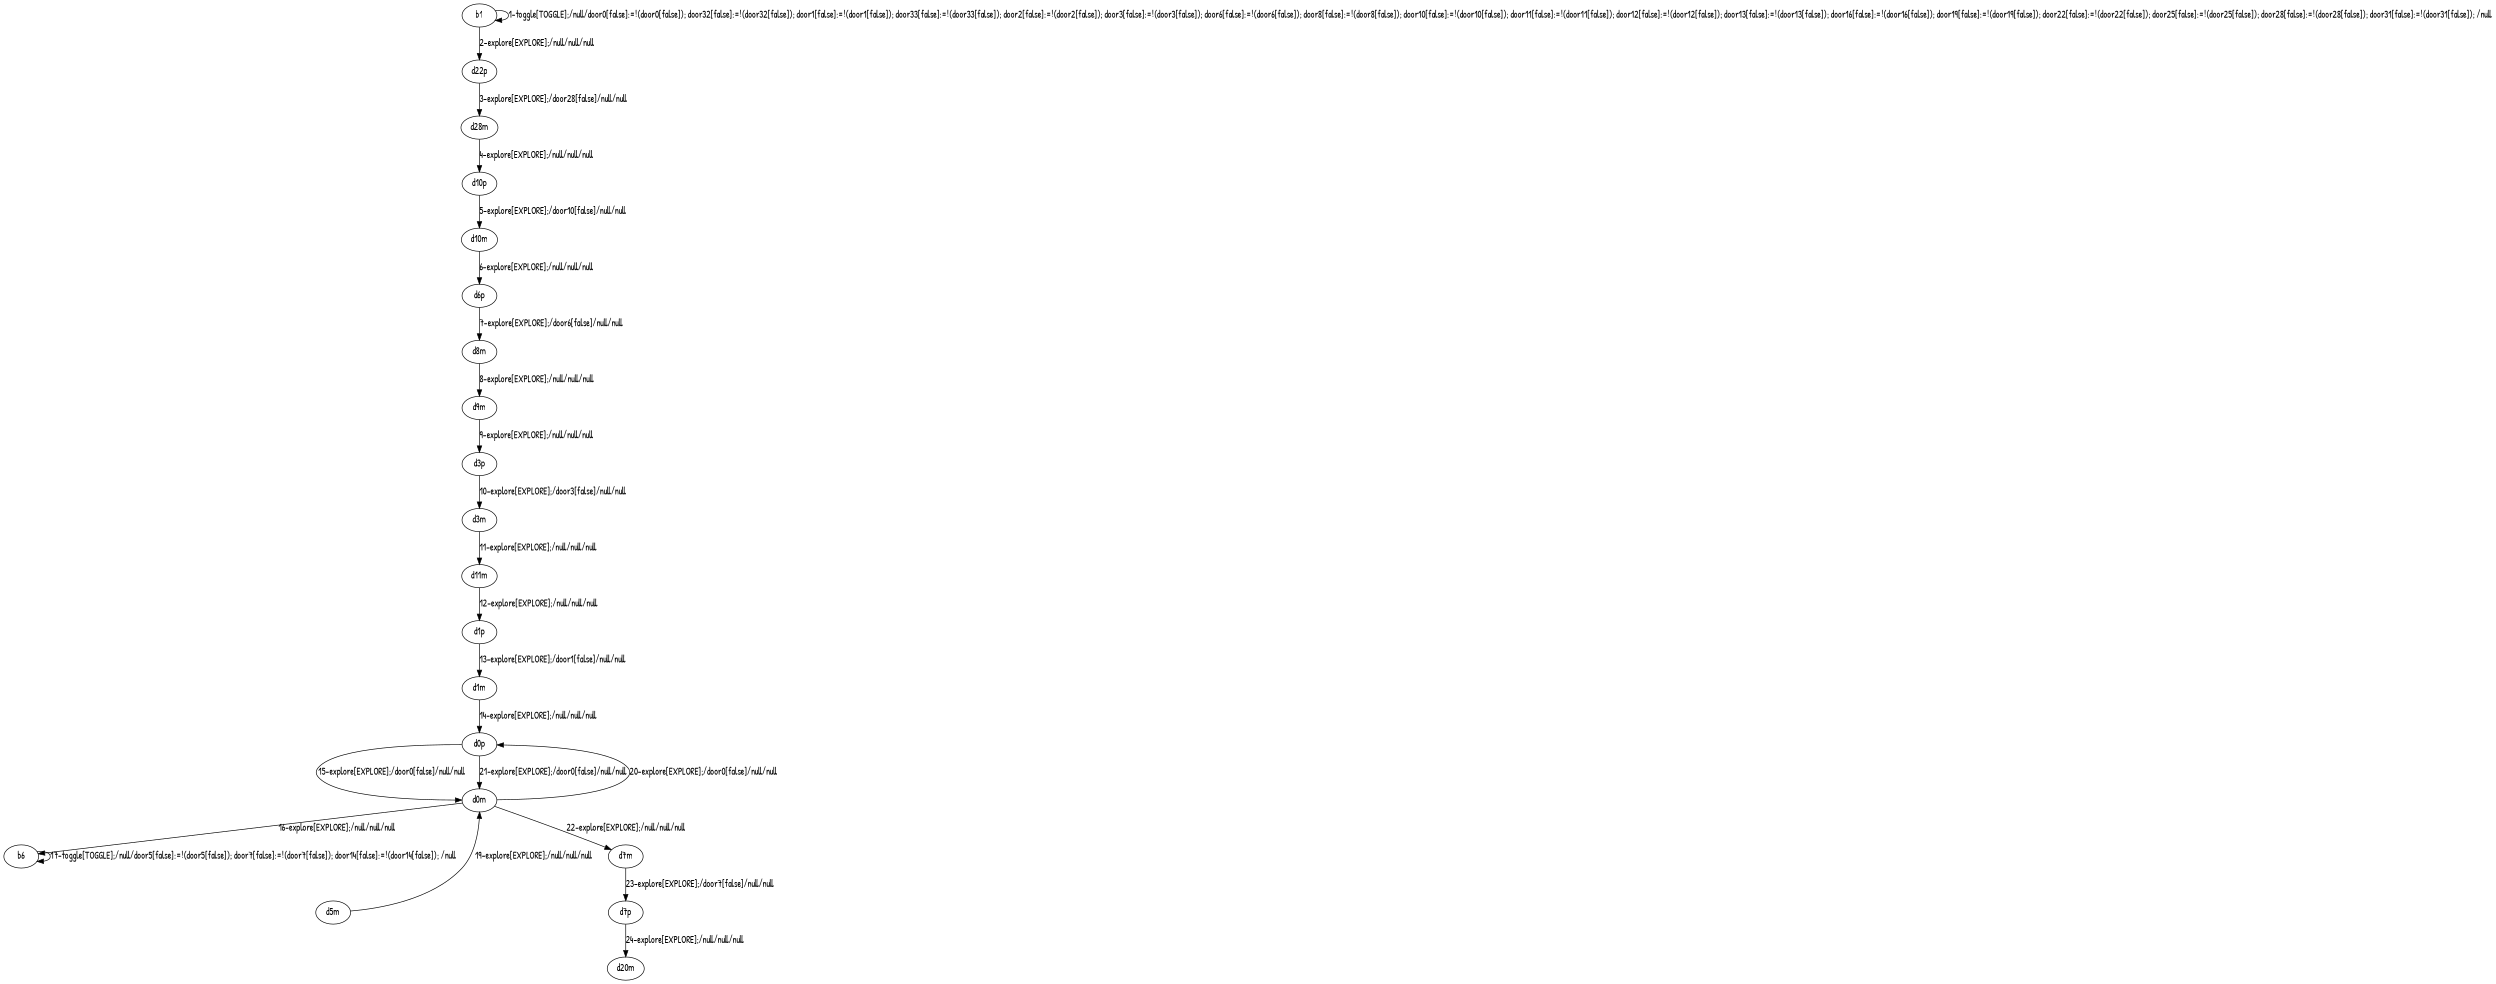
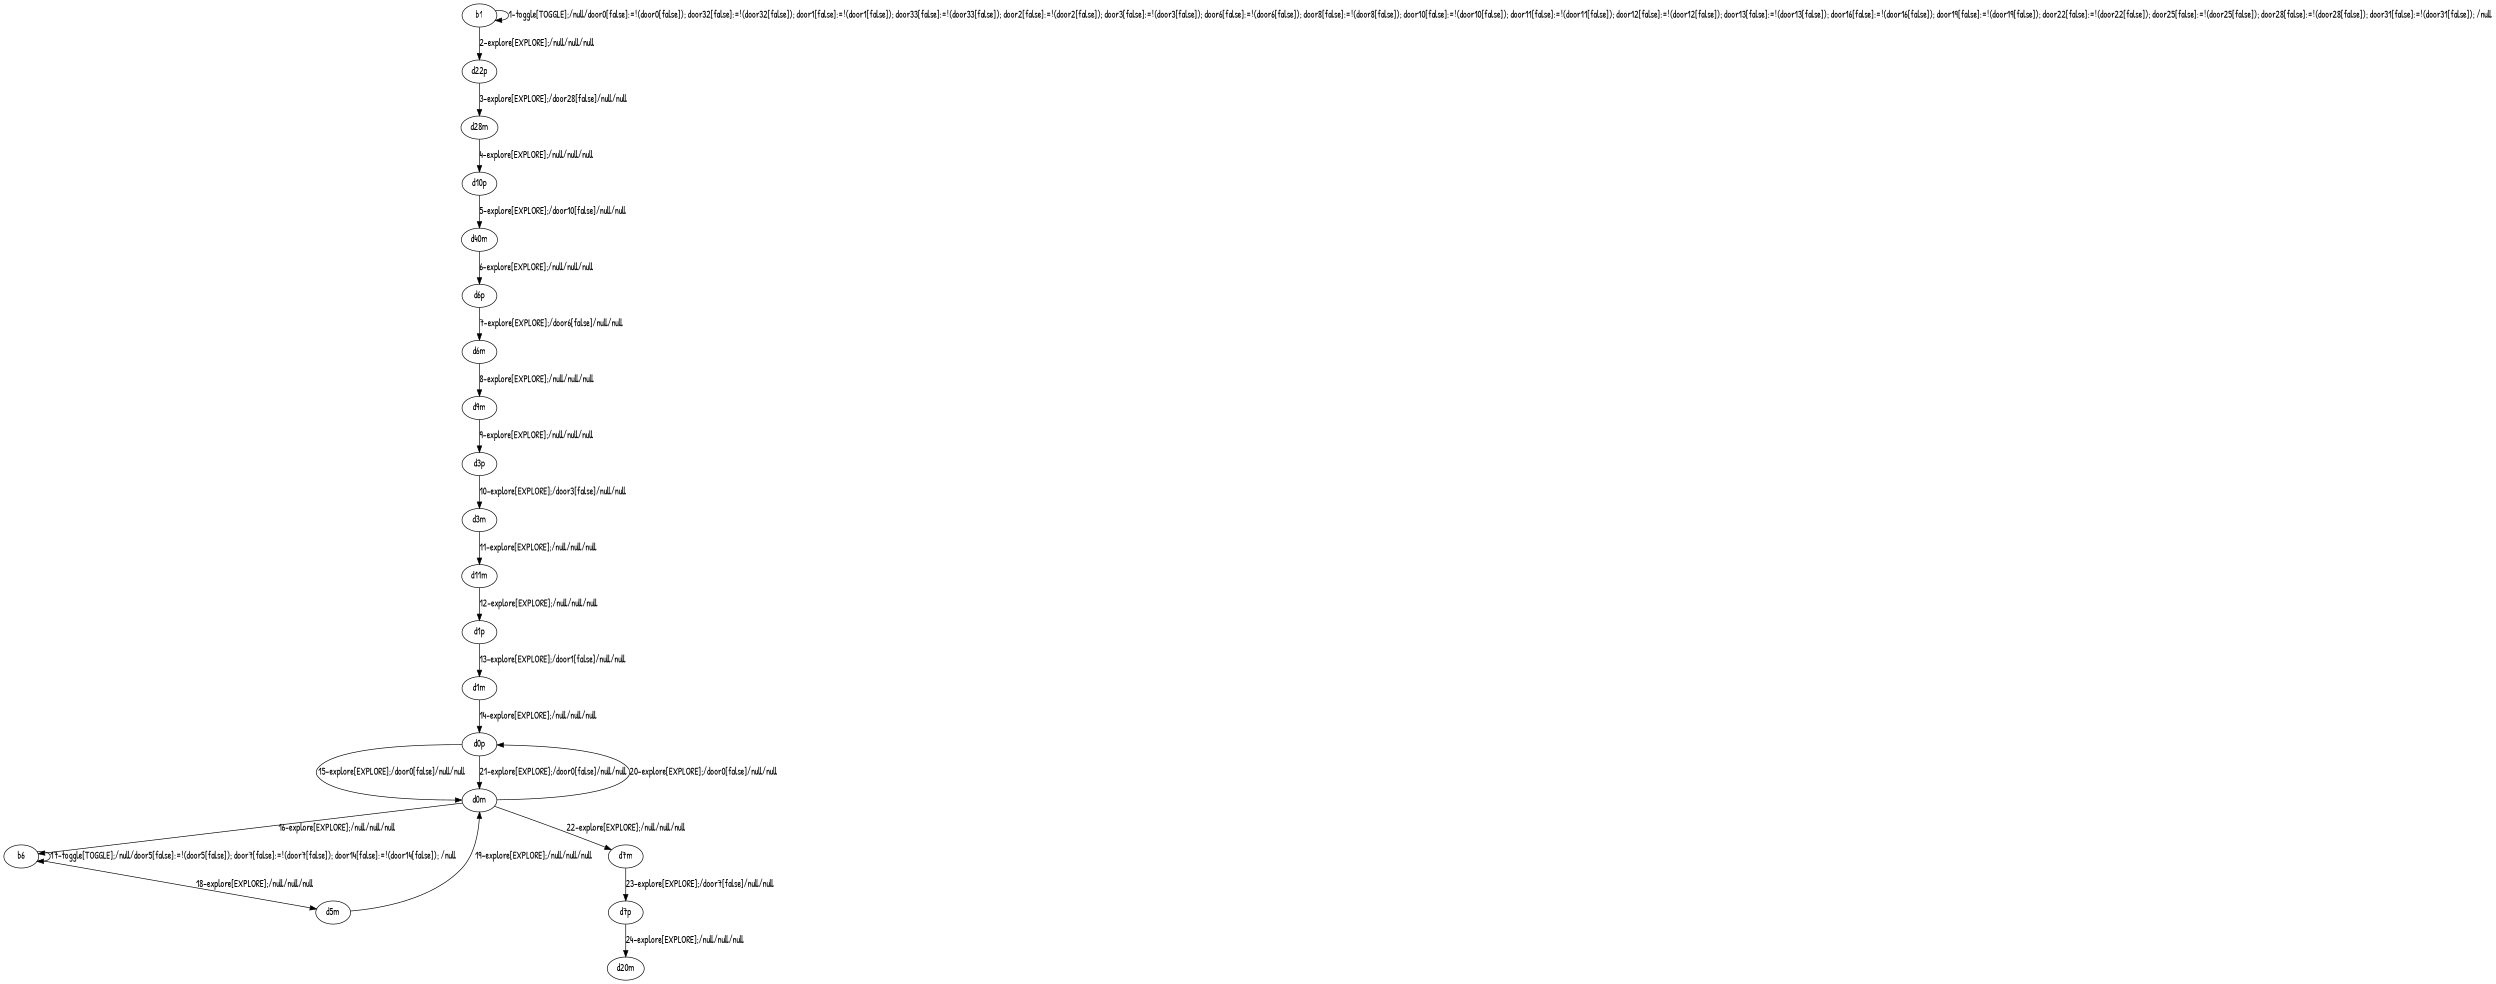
node "d10m": label "d10m" -> "d40m"
node "d8m": label "d8m" -> "d6m"
edge "b6" -> "d5m": added, label "18-explore[EXPLORE];/null/null/null"
